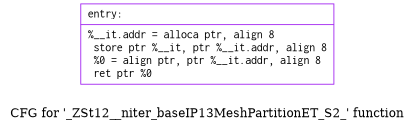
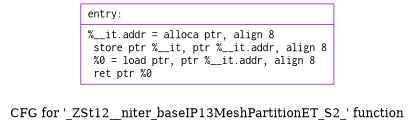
node "entry:": text "%0 = align ptr, ptr %__it.addr, align 8" -> "%0 = load ptr, ptr %__it.addr, align 8"
